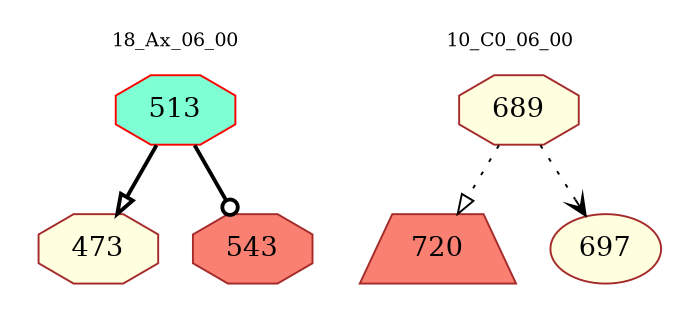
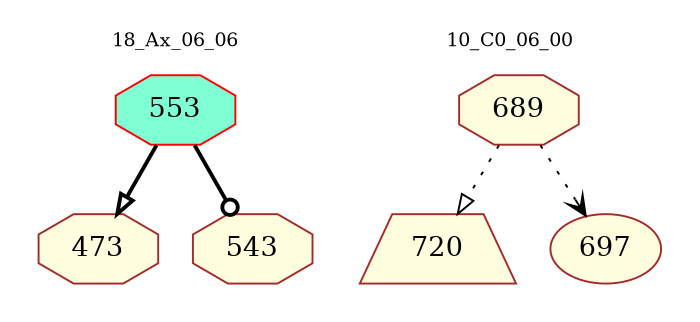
cluster "18_Ax_06_00": label "18_Ax_06_00" -> "18_Ax_06_06"
node "513": label "513" -> "553"
node "543": fillcolor salmon -> lightyellow
node "720": fillcolor salmon -> lightyellow
